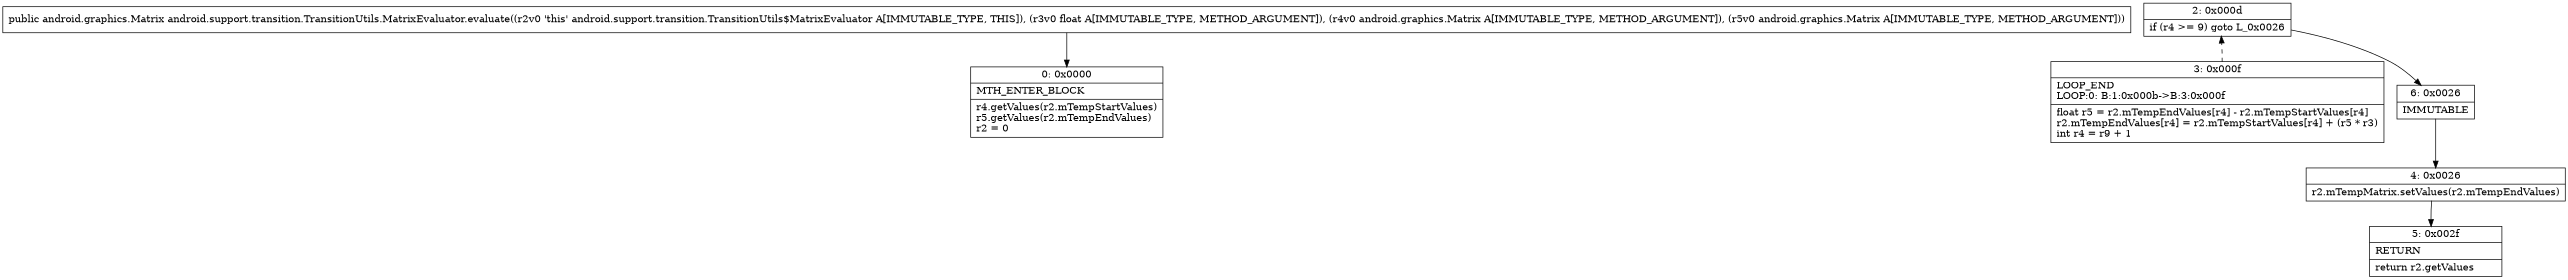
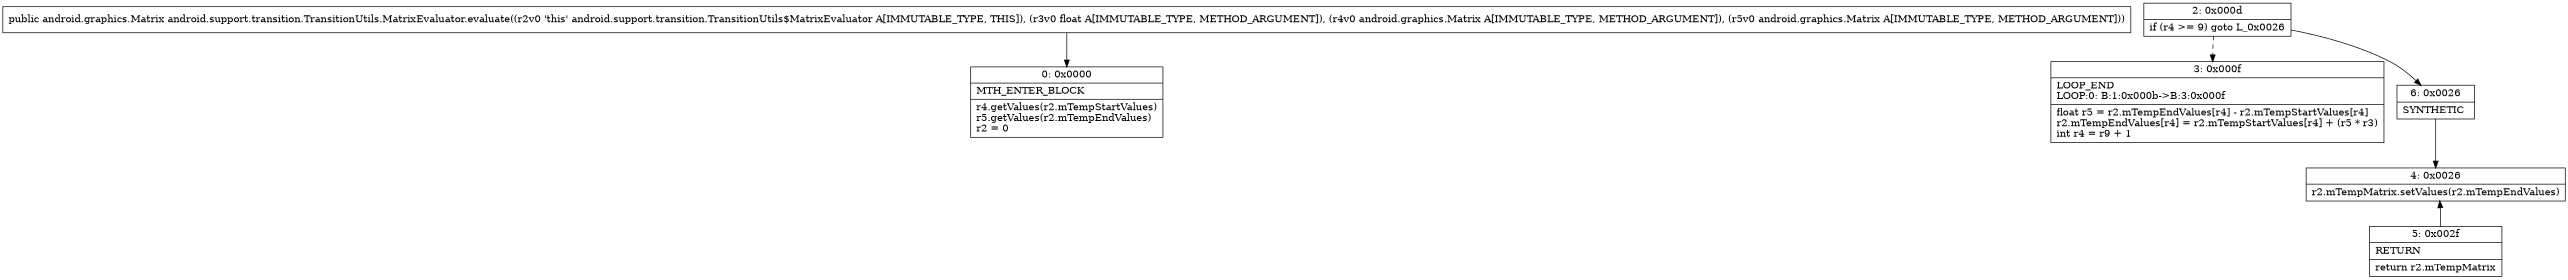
edge "3: 0x000f" -> "2: 0x000d": reversed
node "6: 0x0026": text "IMMUTABLE" -> "SYNTHETIC"
edge "4: 0x0026" -> "5: 0x002f": reversed
node "5: 0x002f": text "return r2.getValues" -> "return r2.mTempMatrix"
